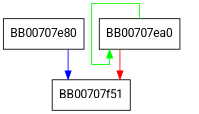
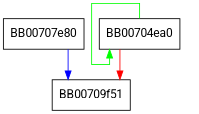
node "BB00707ea0": label "BB00707ea0" -> "BB00704ea0"
node "BB00707f51": label "BB00707f51" -> "BB00709f51"
